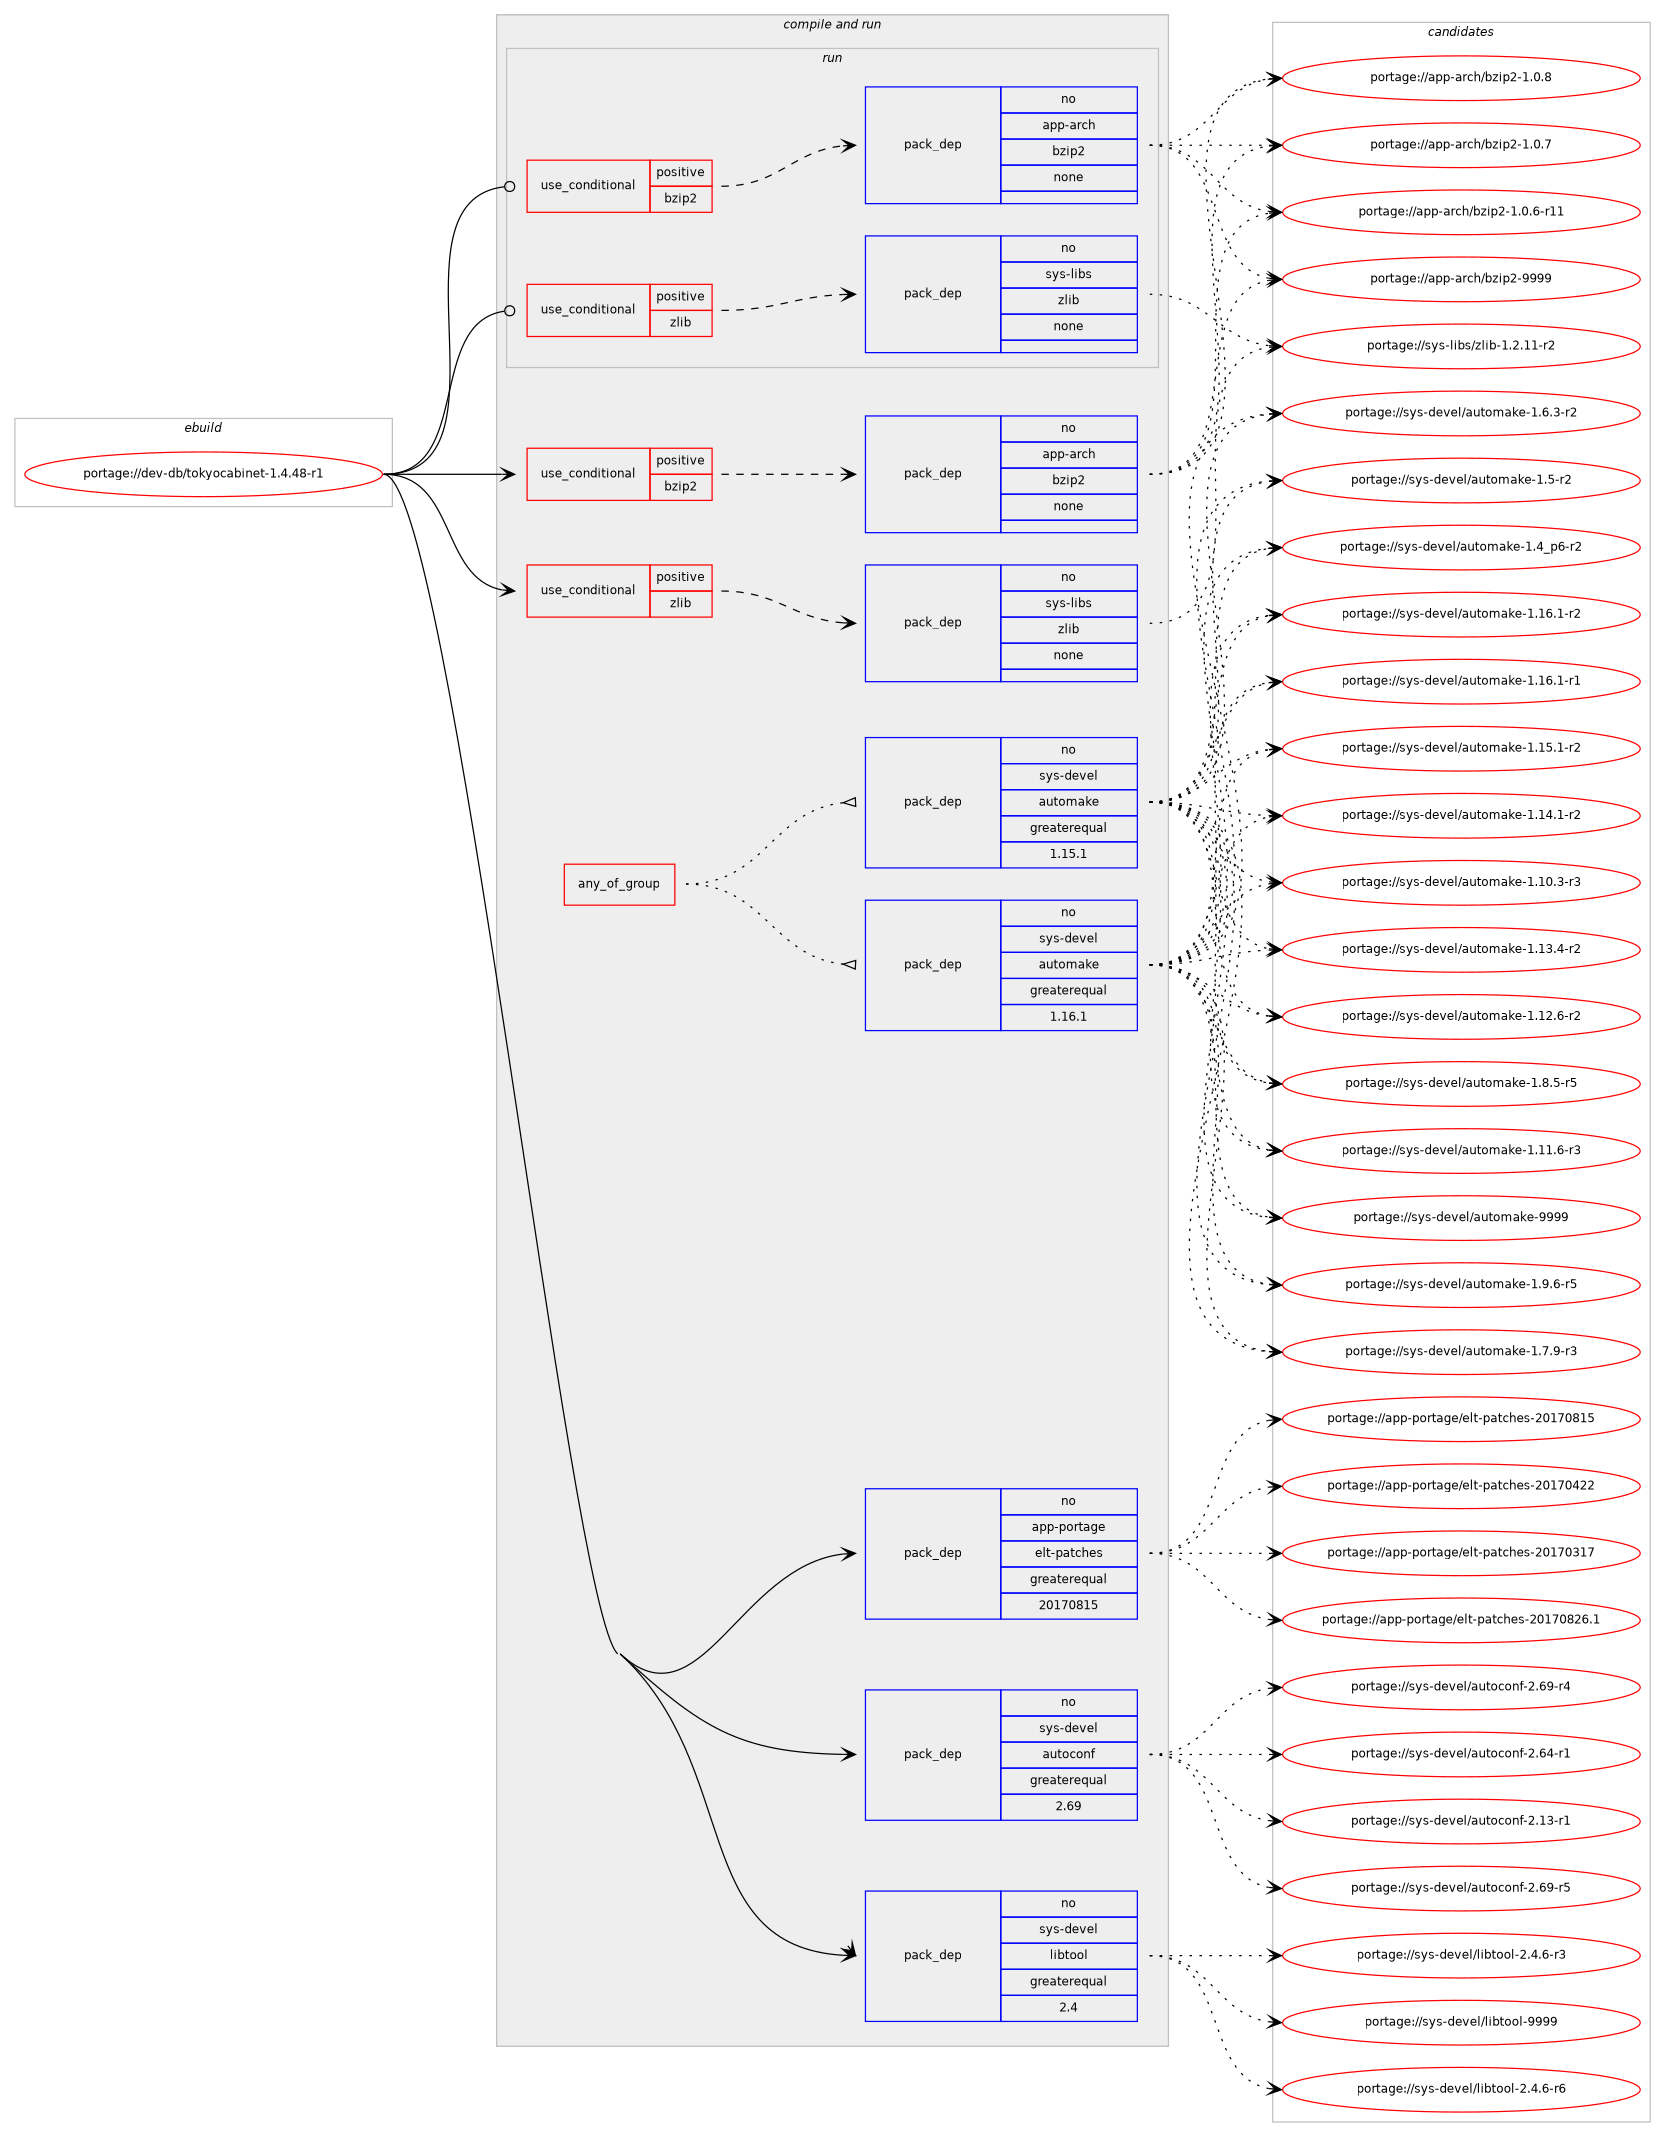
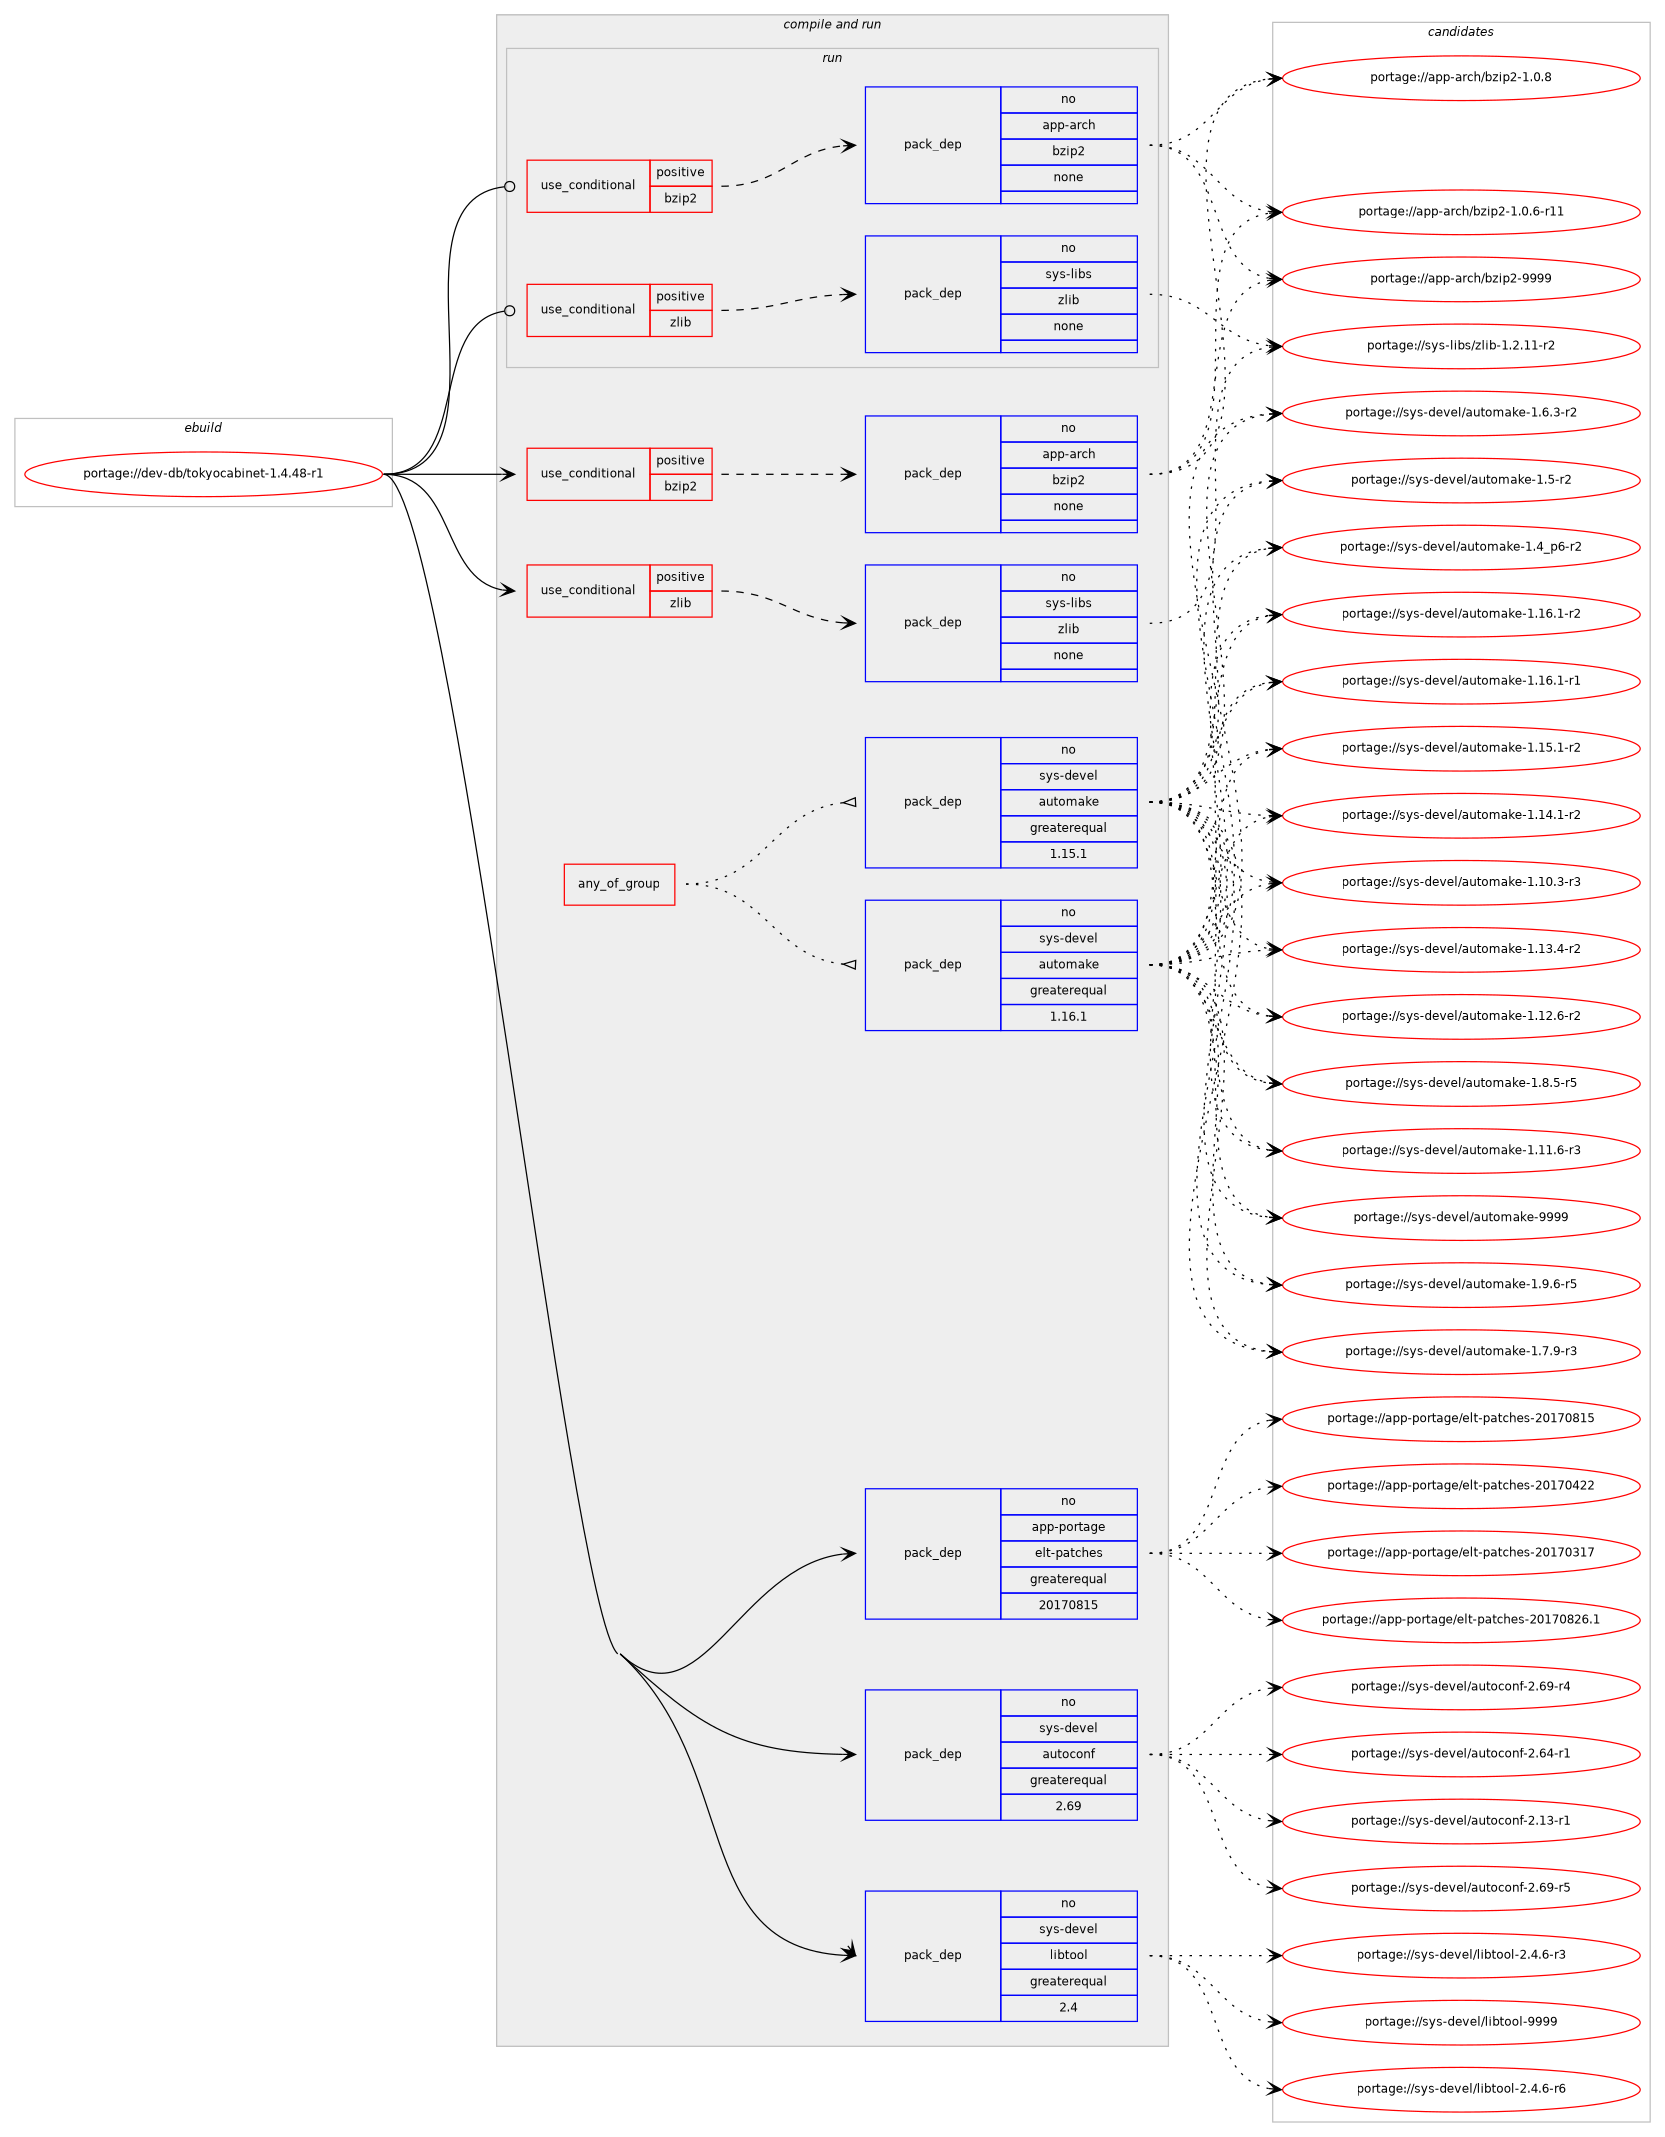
node "portage://app-arch/bzip2-1.0.7": removed
